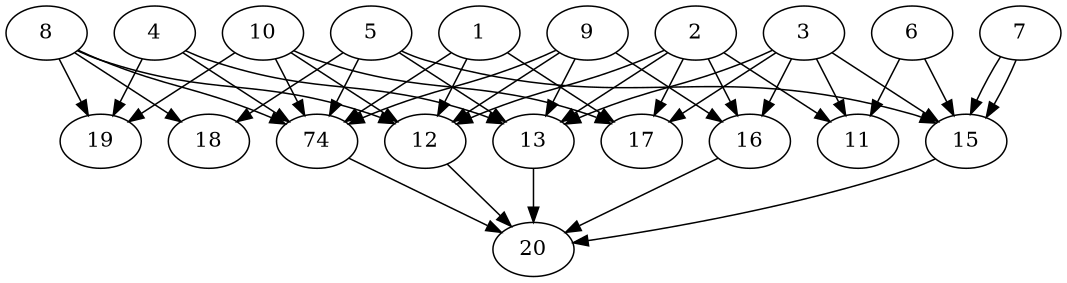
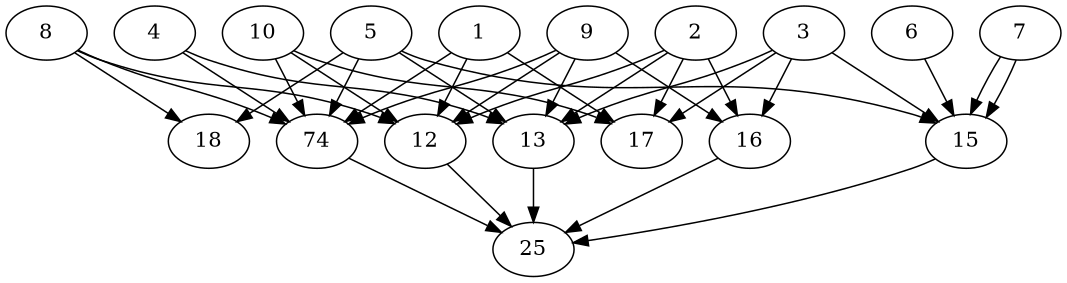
node "19": removed
node "11": removed
node "20": label "20" -> "25"
